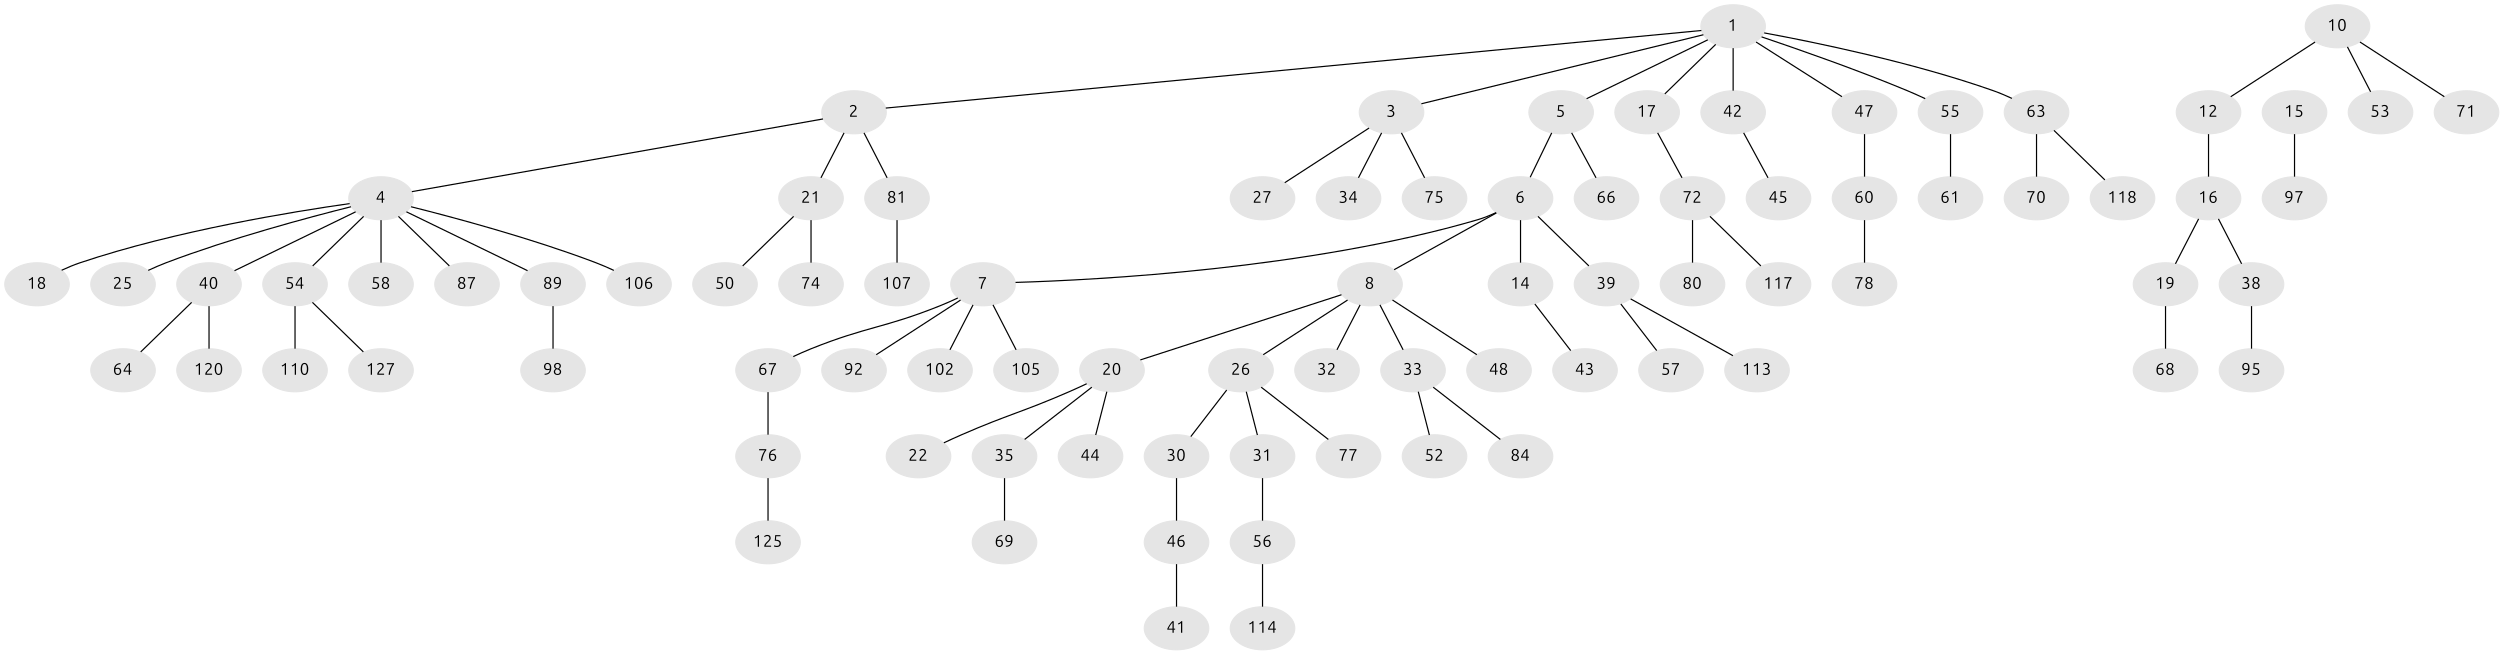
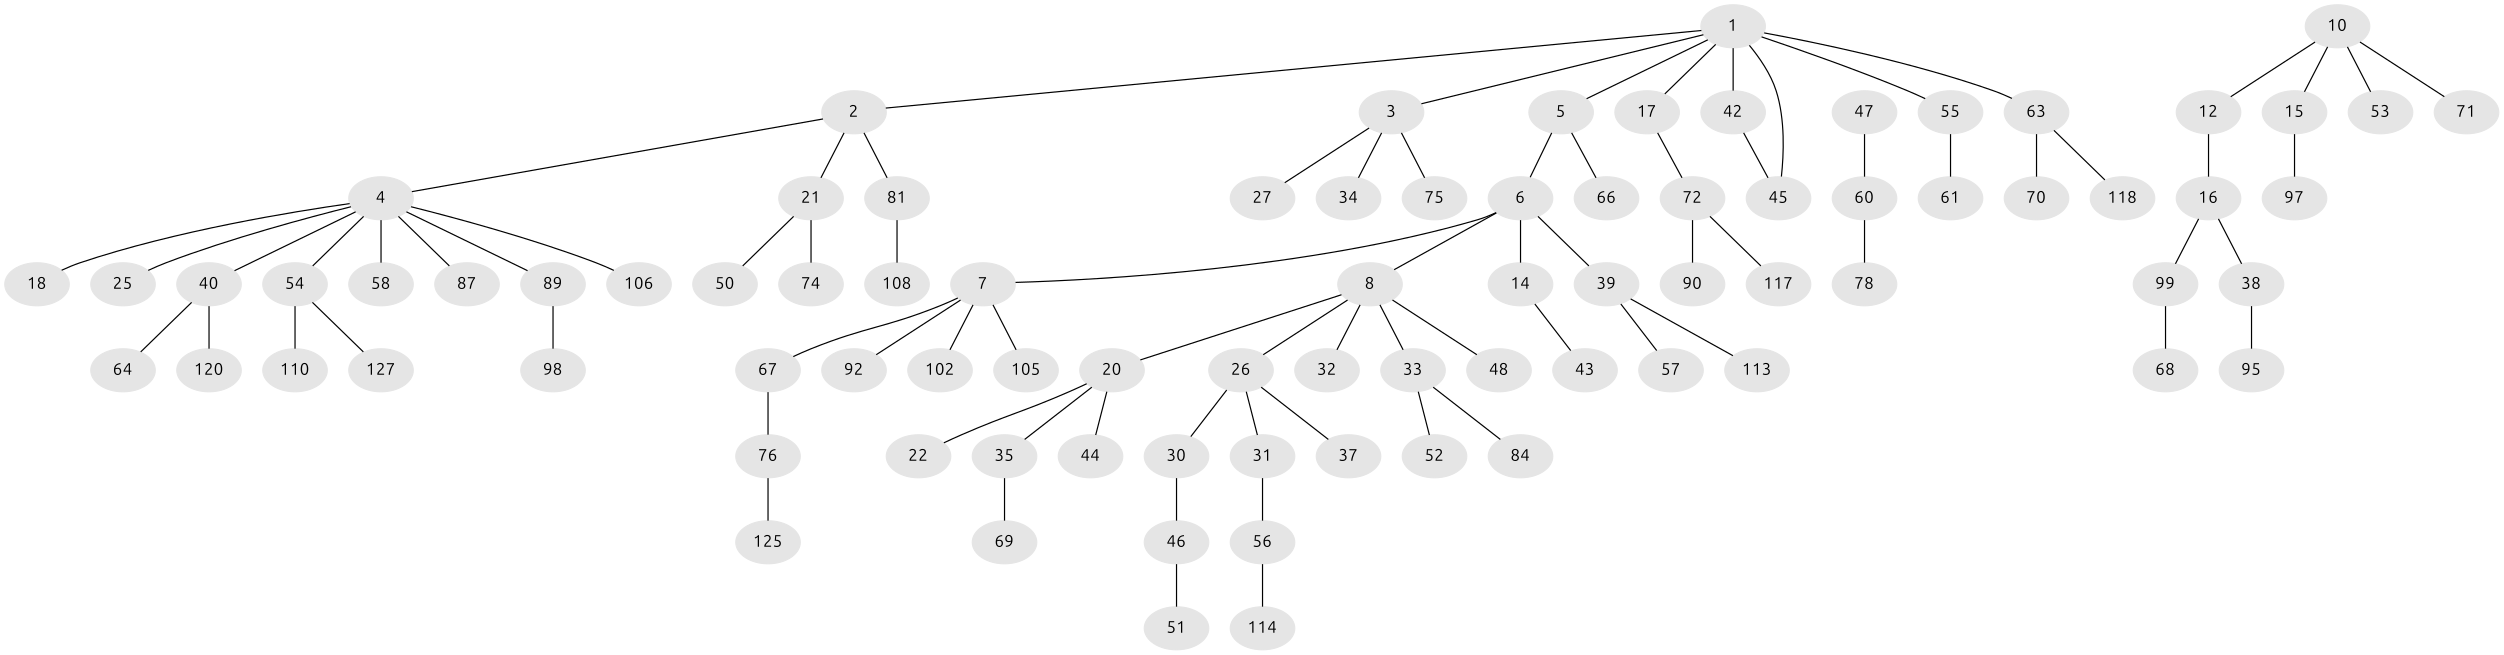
edge "1" -- "47": now "1" -- "45"
edge "10" -- "15": added
node "107": label "107" -> "108"
node "80": label "80" -> "90"
node "19": label "19" -> "99"
node "77": label "77" -> "37"
node "41": label "41" -> "51"
